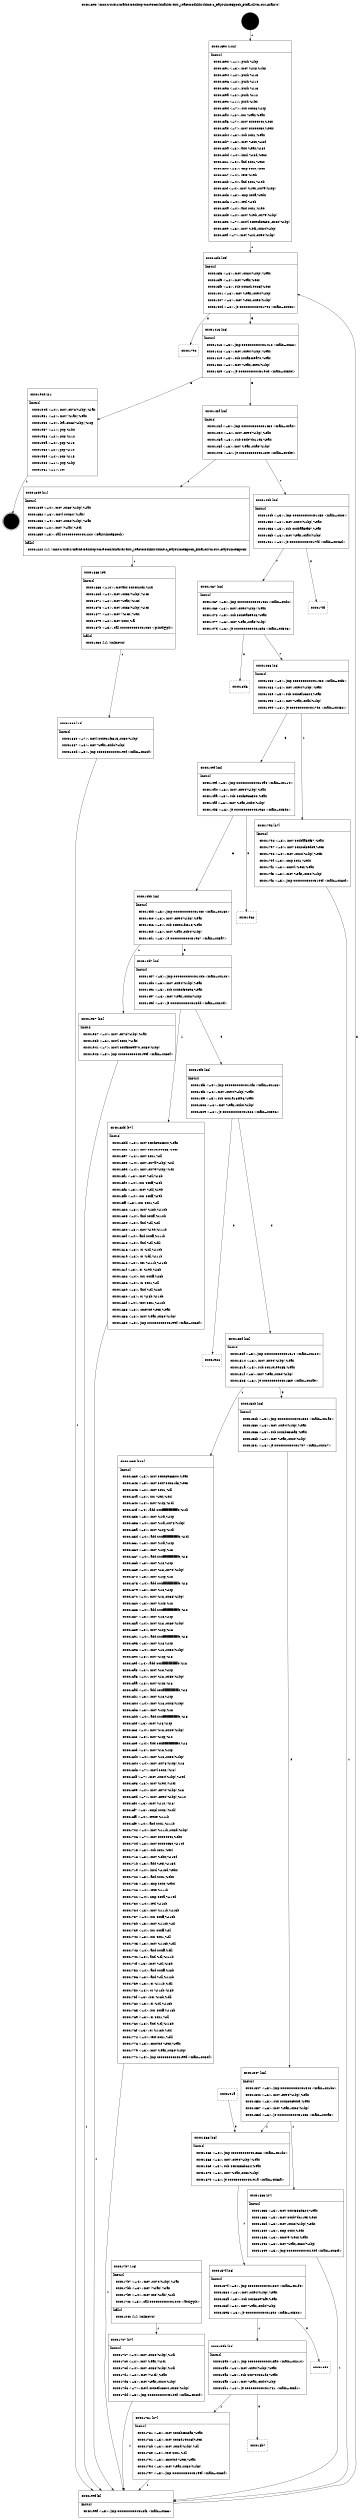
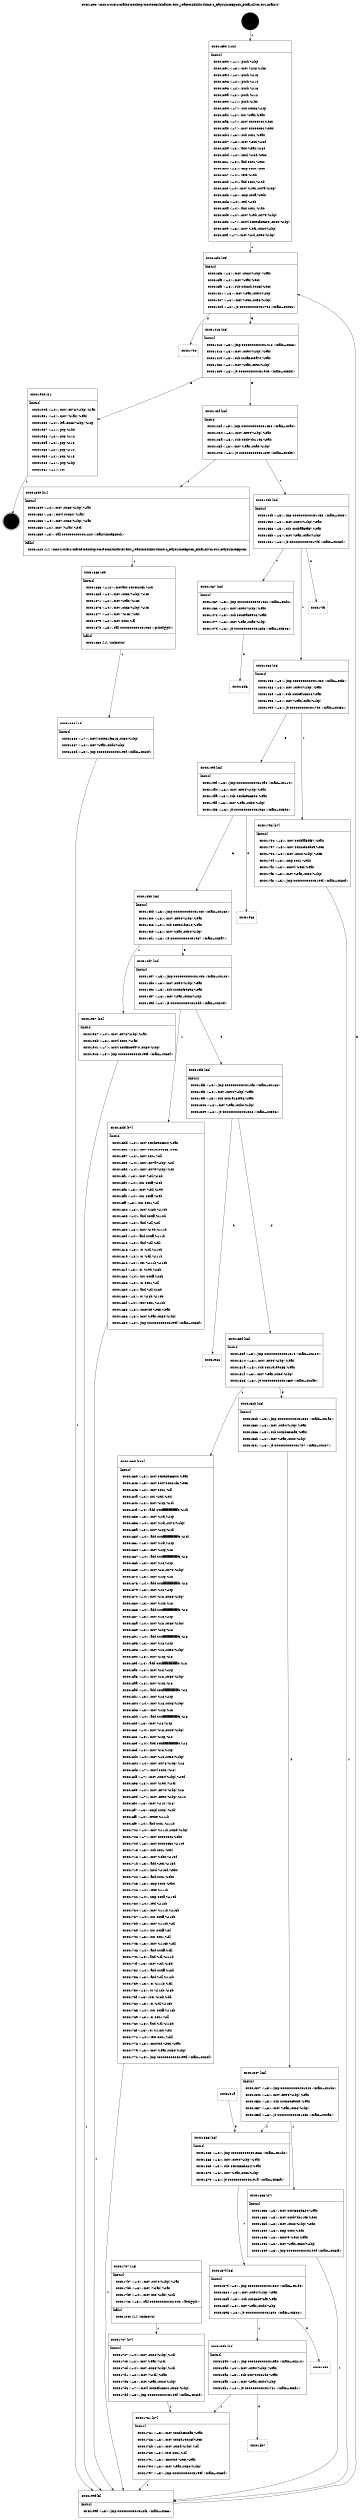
edge "0x401467 [28]" -> "0x401483 [28]": now "0x40144b [28]" -> "0x401483 [28]"
edge "0x4017c7 [27]" -> "0x40199f [5]": now "0x4017c7 [27]" -> "0x401781 [27]"
